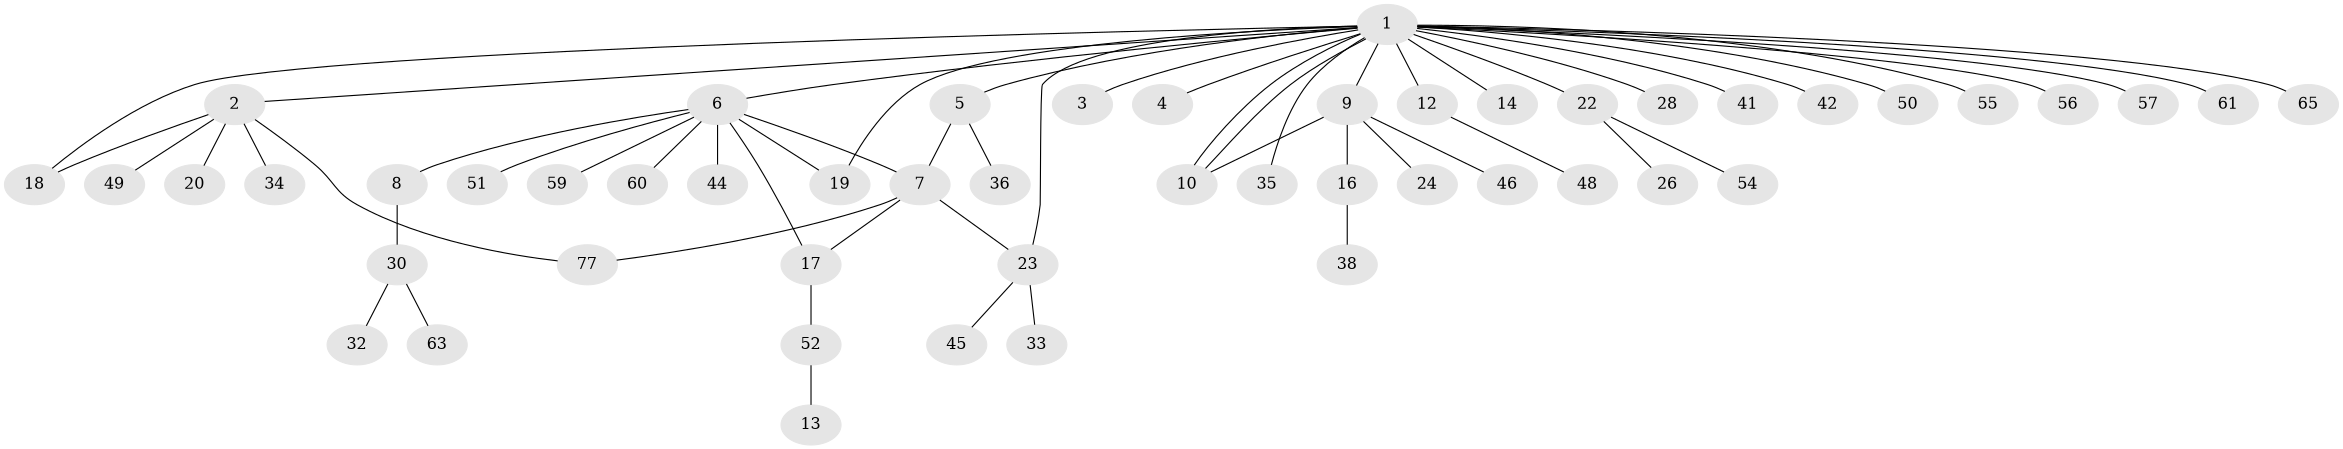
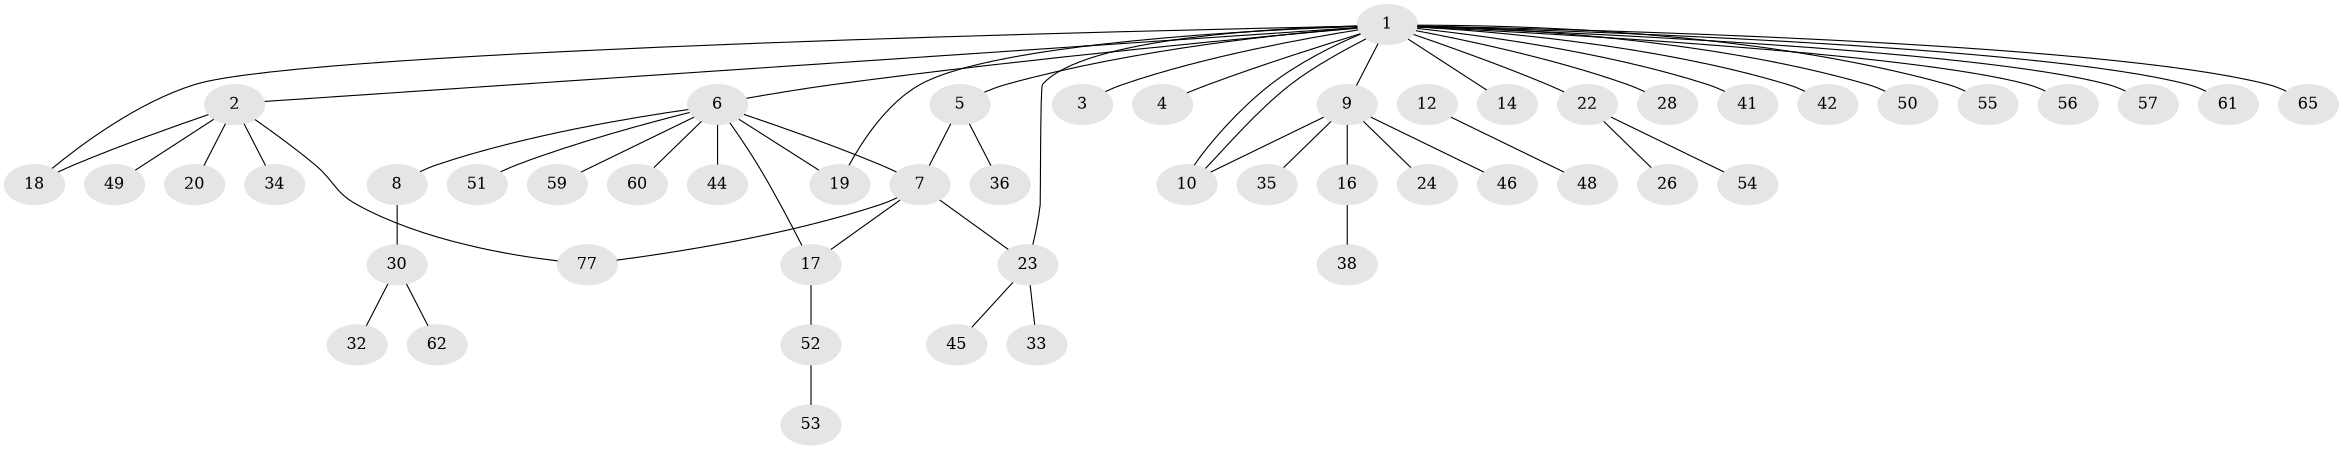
edge "1" -- "12": removed
edge "1" -- "35": now "9" -- "35"
node "63": label "63" -> "62"
node "13": label "13" -> "53"
